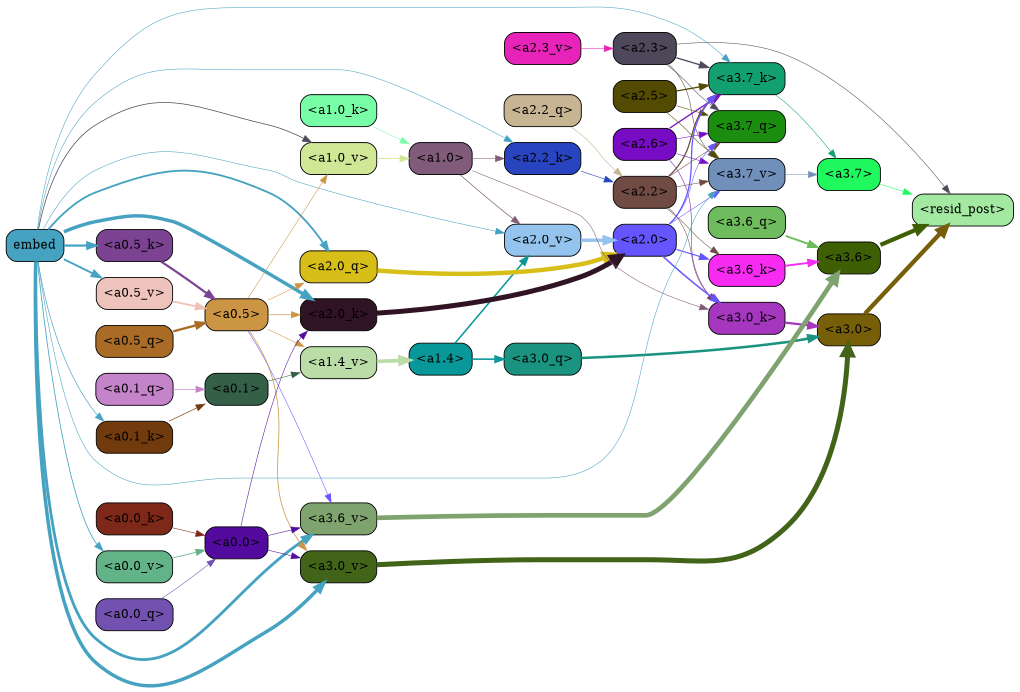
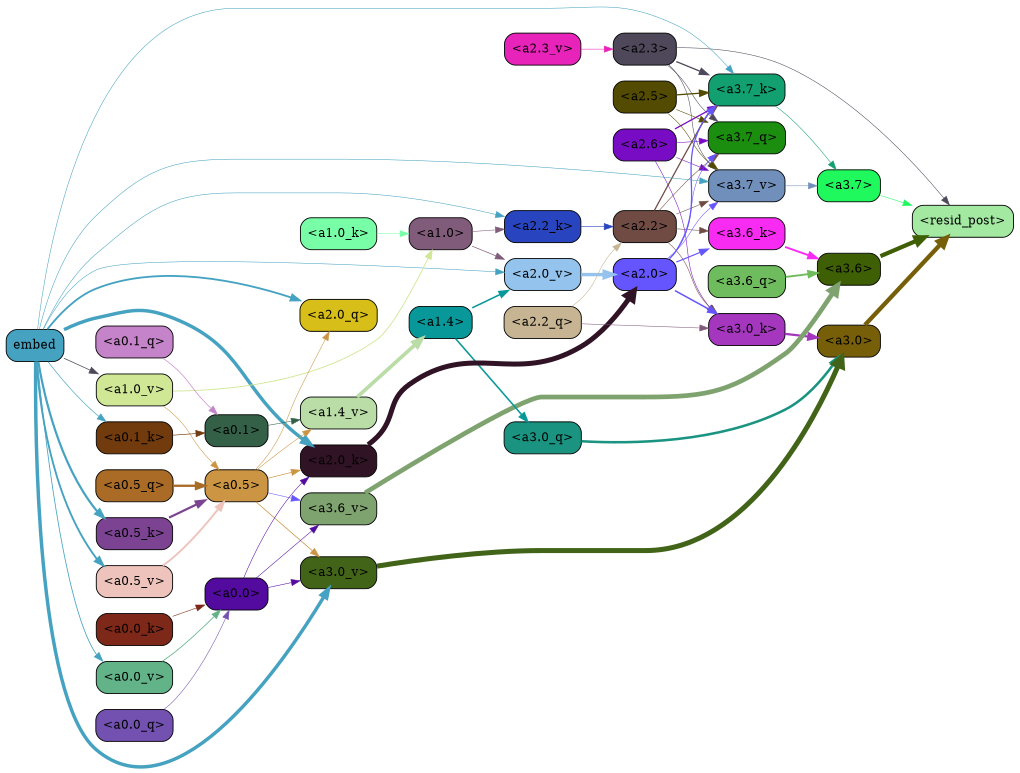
edge "<a1.0>" -> "<a3.0_k>": now "<a2.2_q>" -> "<a3.0_k>"
edge "<a0.5>" -> "<a1.0_v>": reversed
edge "<a2.0_q>" -> "<a2.0>": removed
edge "embed" -> "<a3.6_v>": removed
